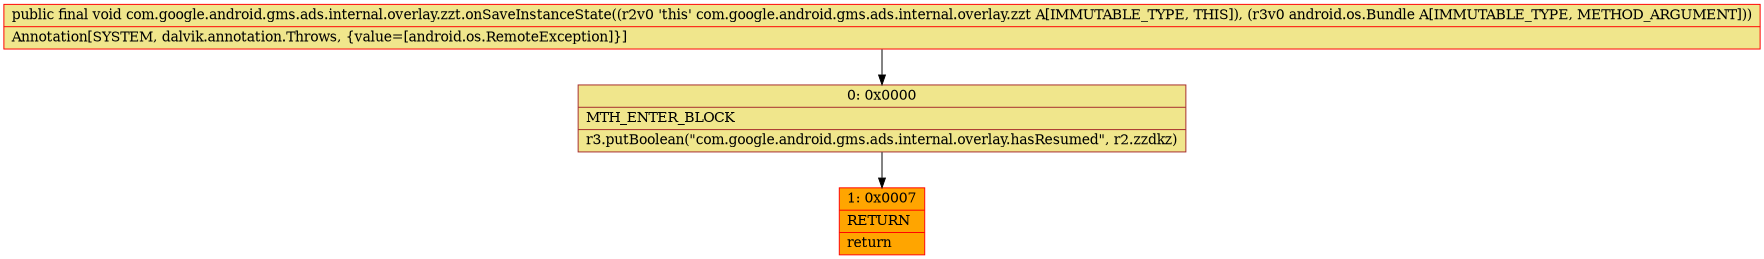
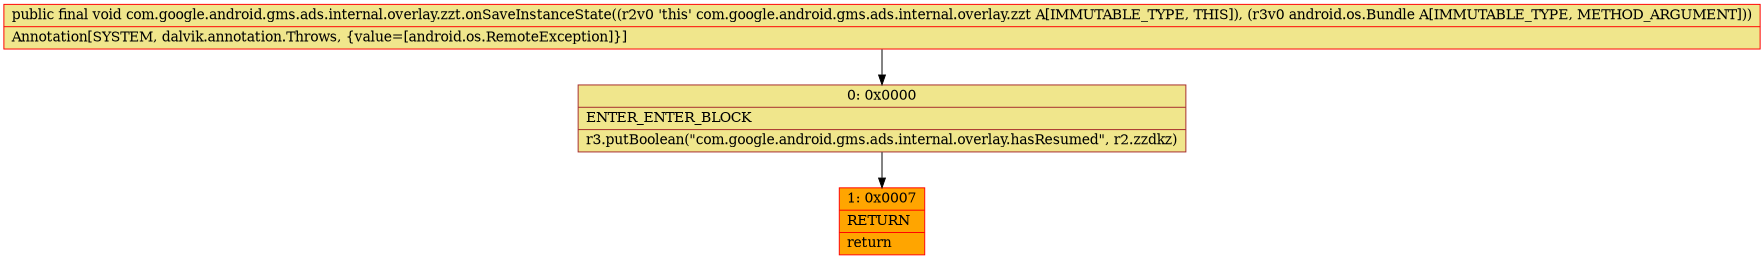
node "0: 0x0000": text "MTH_ENTER_BLOCK" -> "ENTER_ENTER_BLOCK"
